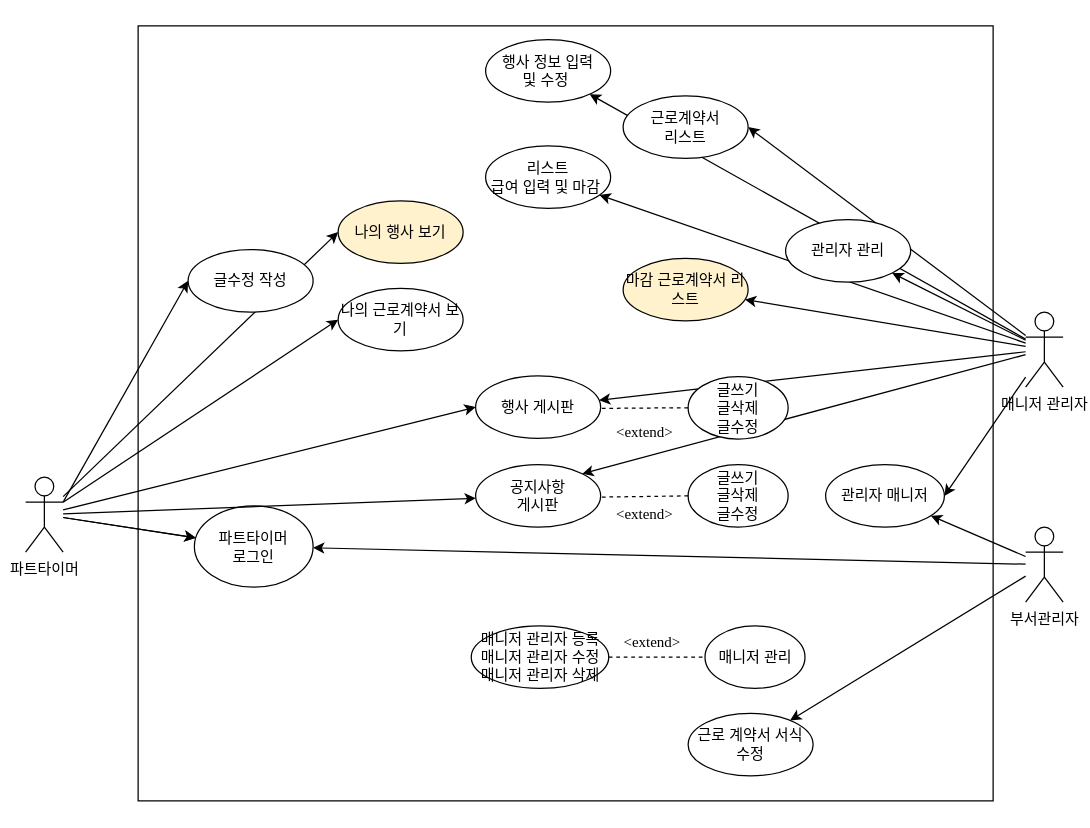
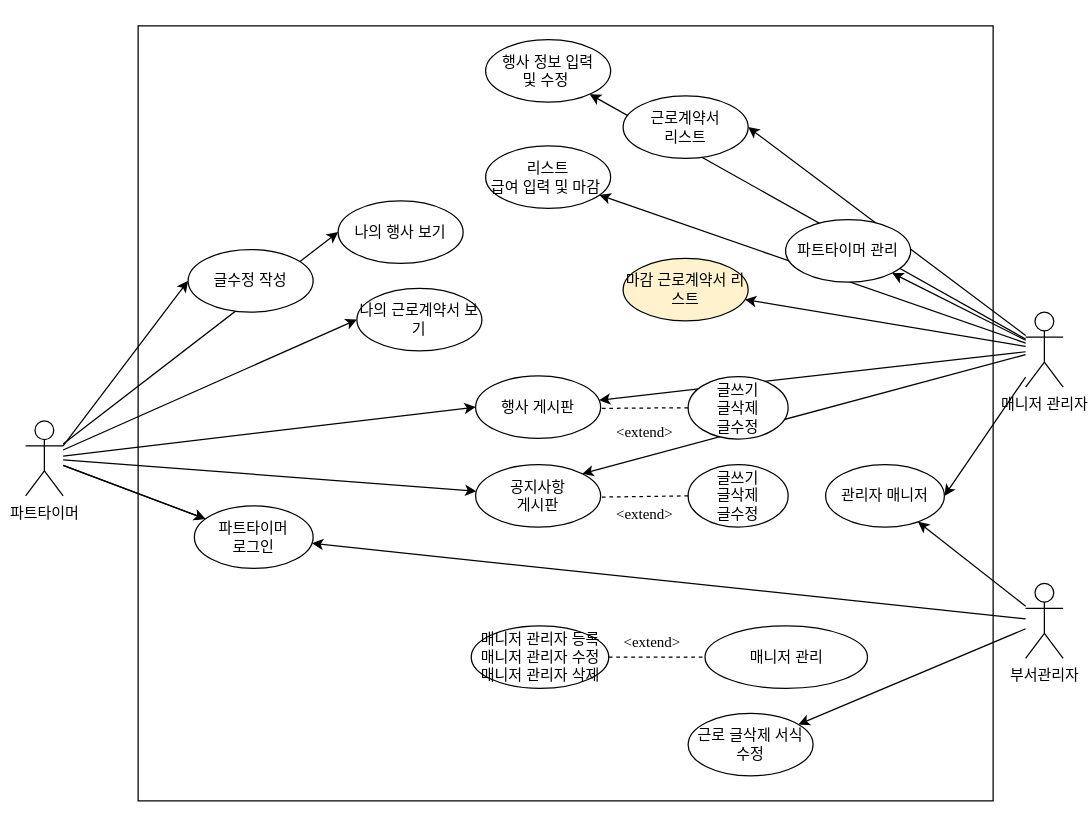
node "나의 행사 보기": fillcolor #fff2cc -> #ffffff
node "관리자 관리": label "관리자 관리" -> "파트타이머 관리"
node "나의 근로계약서 보기": moved (401, 319) -> (419, 319)
node "파트타이머": moved (44, 514) -> (44, 458)
node "파트타이머 로그인": size 119x81 -> 119x63
node "부서관리자": moved (1044, 564) -> (1044, 621)
node "매니저 관리": size 100x63 -> 163x63
node "근로 계약서 서식 수정": label "근로 계약서 서식 수정" -> "근로 글삭제 서식 수정"
